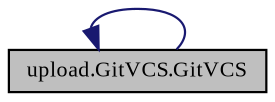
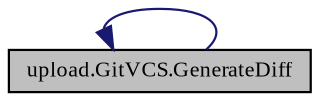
node "upload.GitVCS.GitVCS": label "upload.GitVCS.GitVCS" -> "upload.GitVCS.GenerateDiff"
